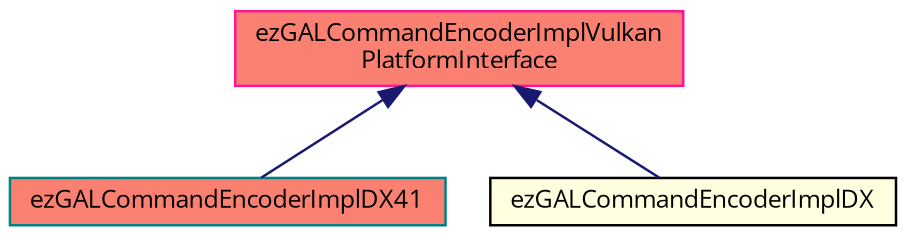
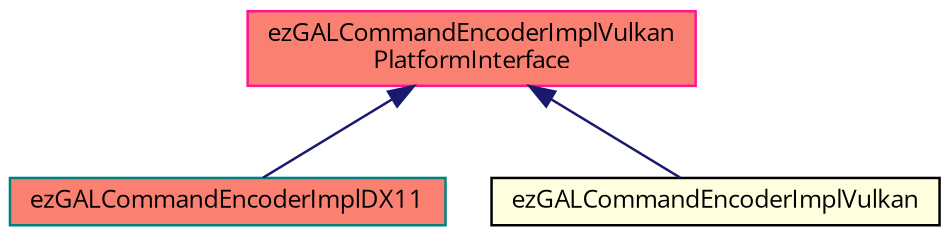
node "ezGALCommandEncoderImplDX41": label "ezGALCommandEncoderImplDX41" -> "ezGALCommandEncoderImplDX11"
node "ezGALCommandEncoderImplDX": label "ezGALCommandEncoderImplDX" -> "ezGALCommandEncoderImplVulkan"
